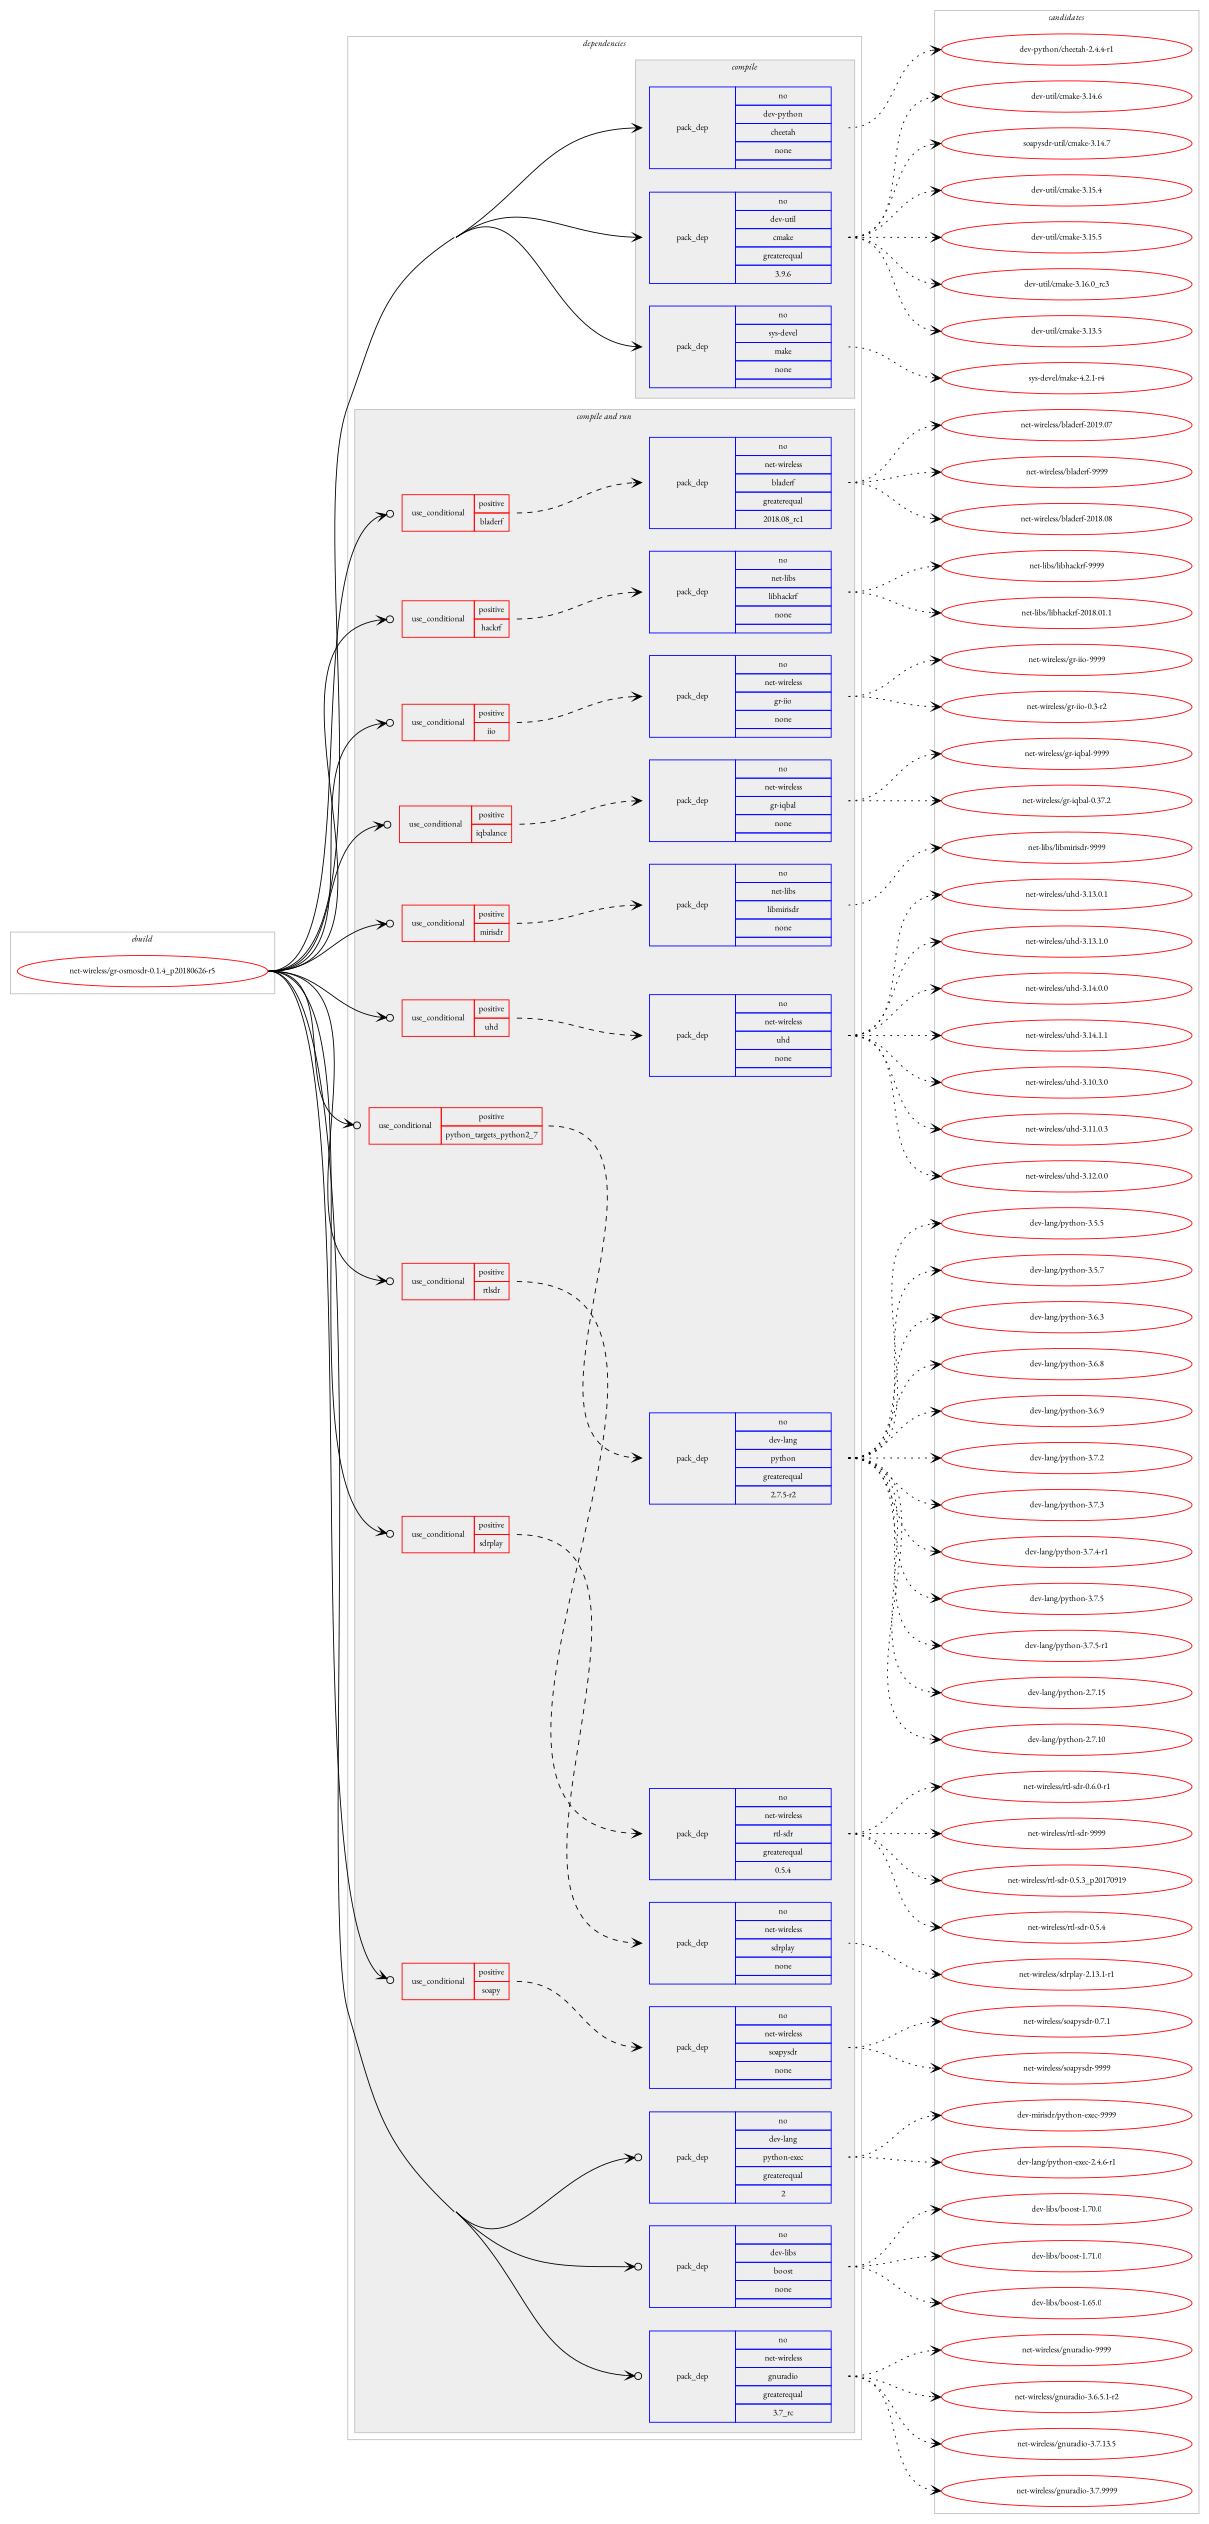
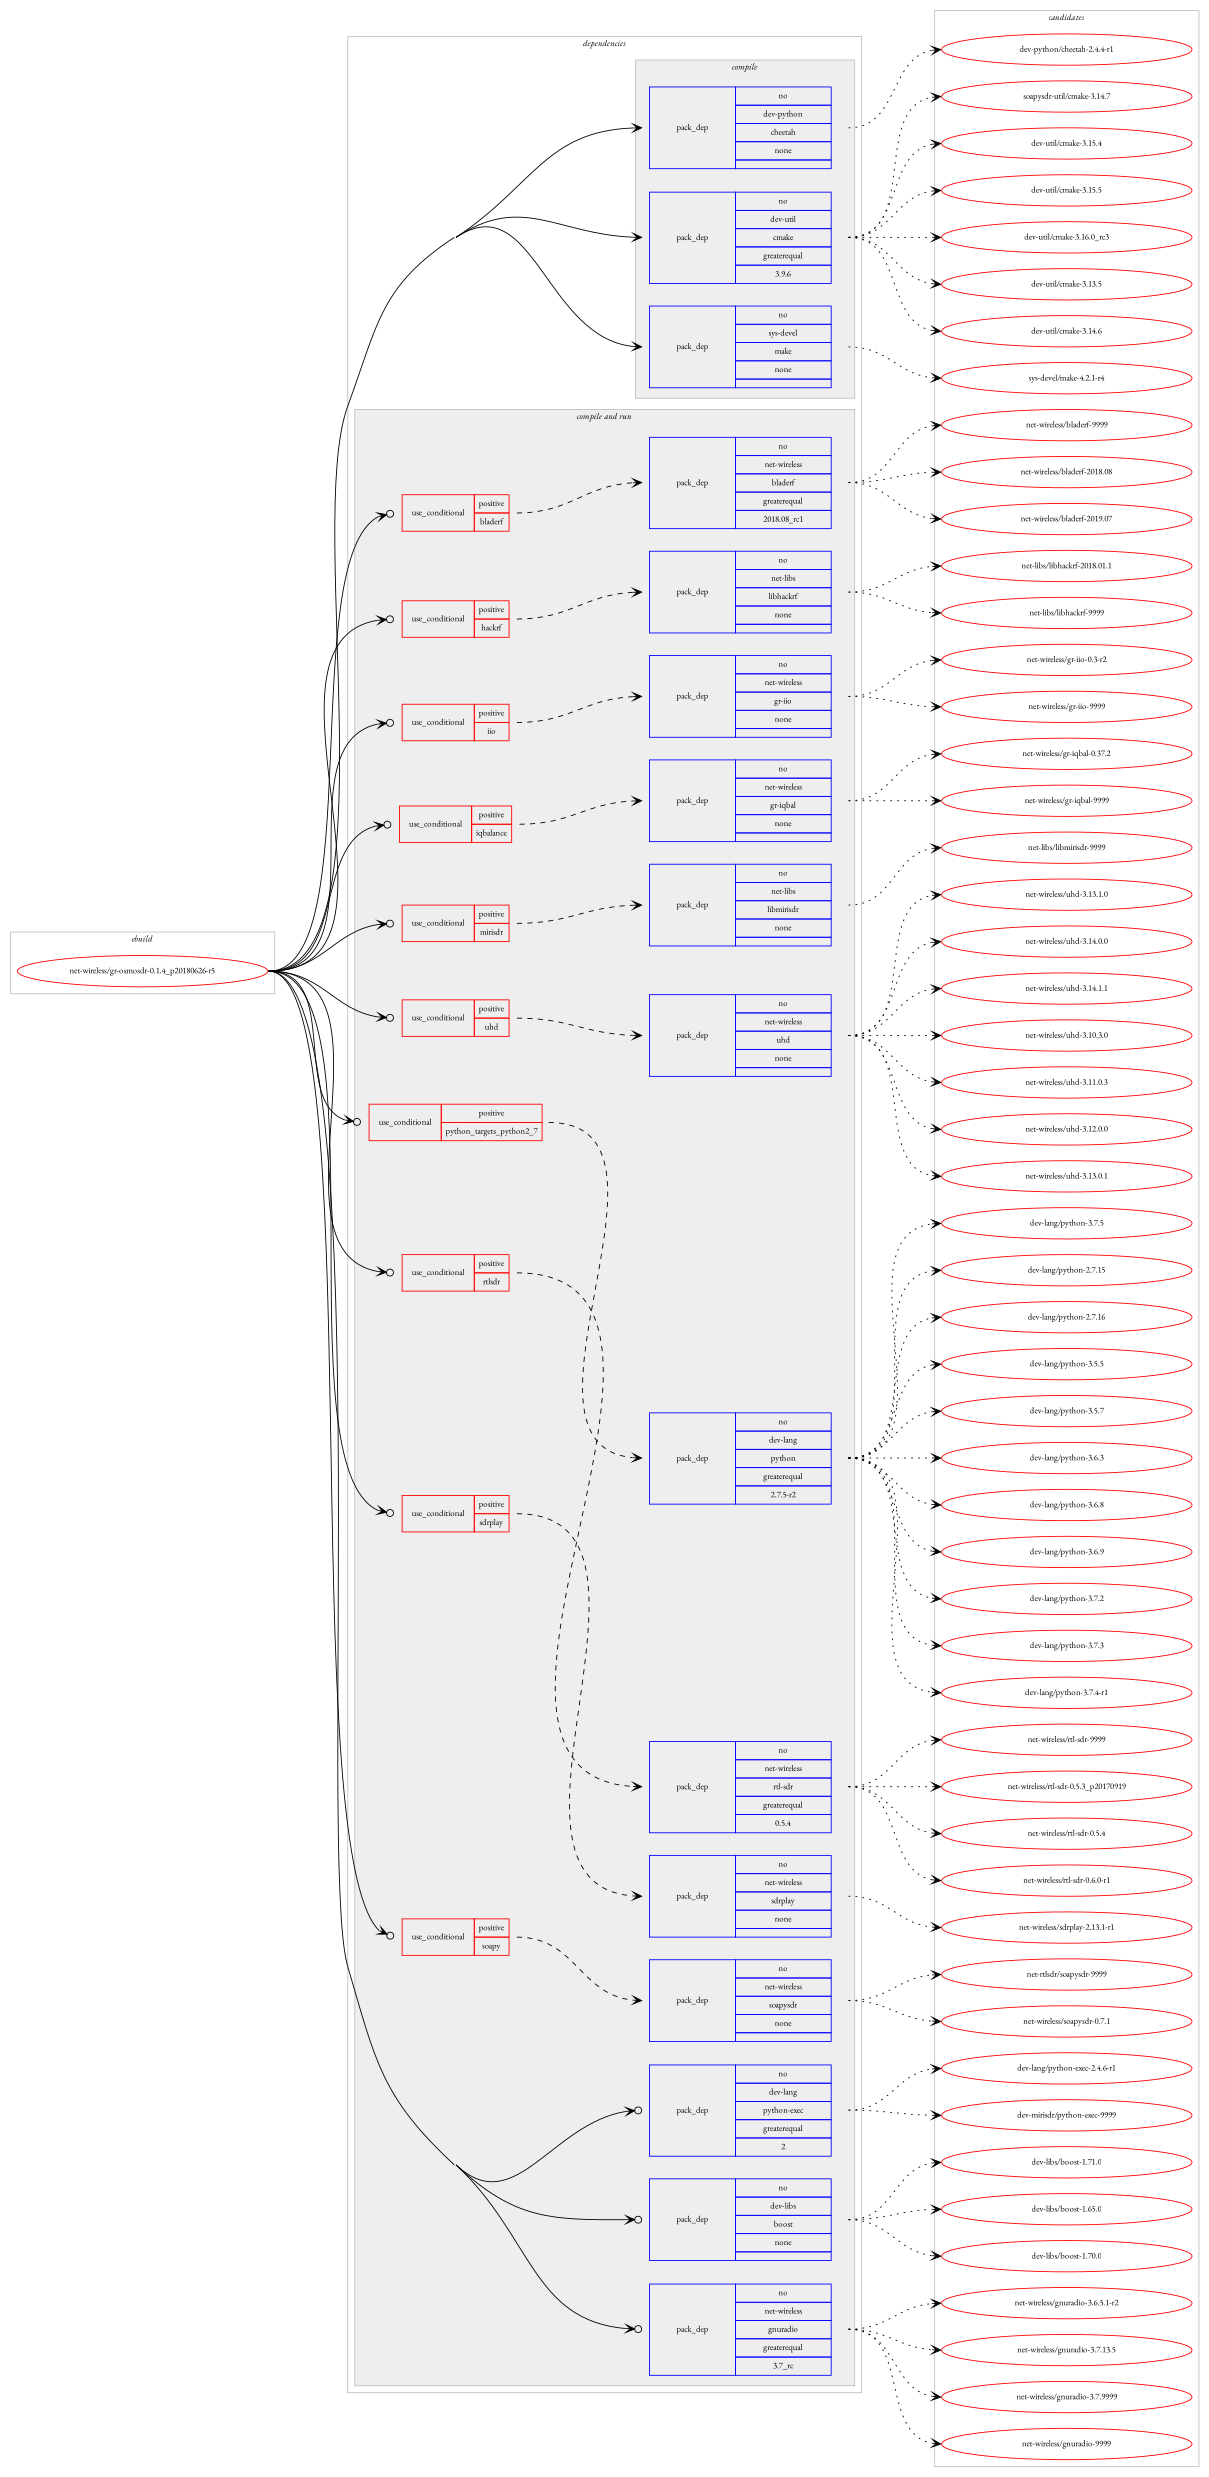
node "dev-lang/python-3.7.5-r1": removed
node "dev-lang/python-2.7.10": label "dev-lang/python-2.7.10" -> "dev-lang/python-2.7.16"
node "net-wireless/soapysdr-9999": label "net-wireless/soapysdr-9999" -> "net-rtlsdr/soapysdr-9999"
